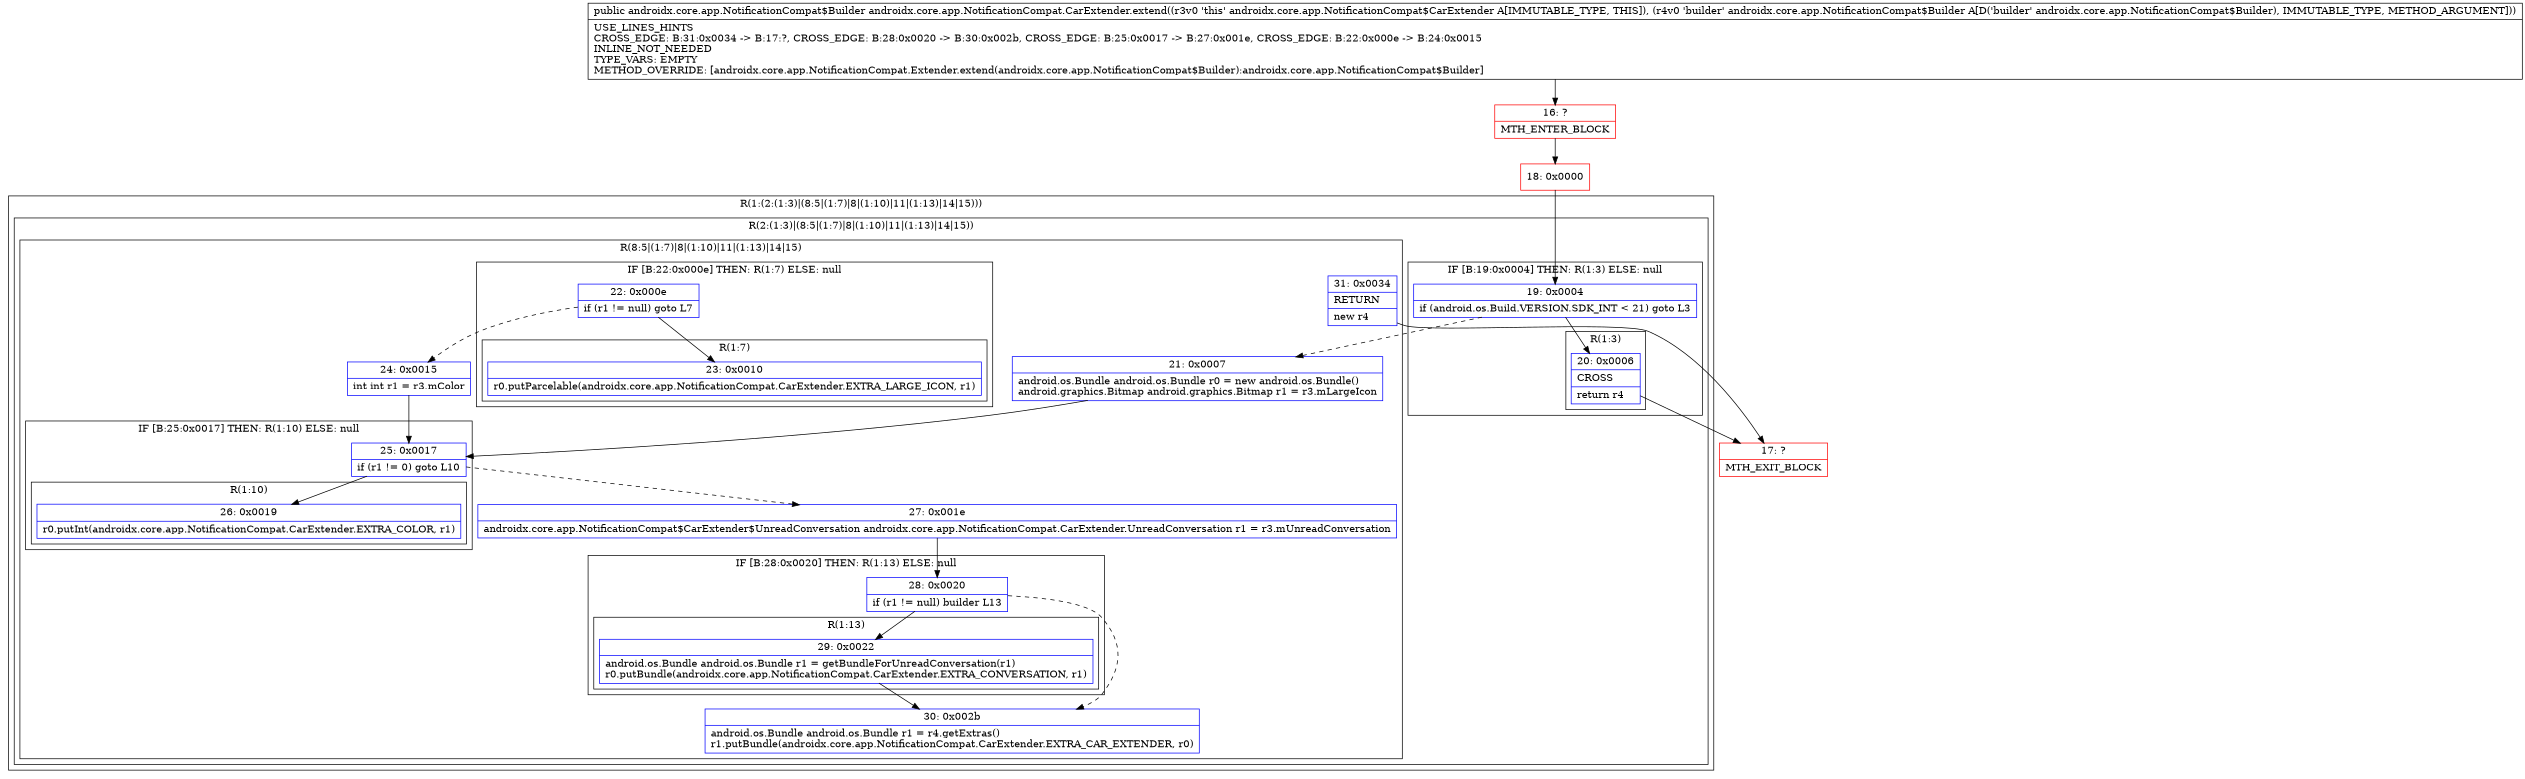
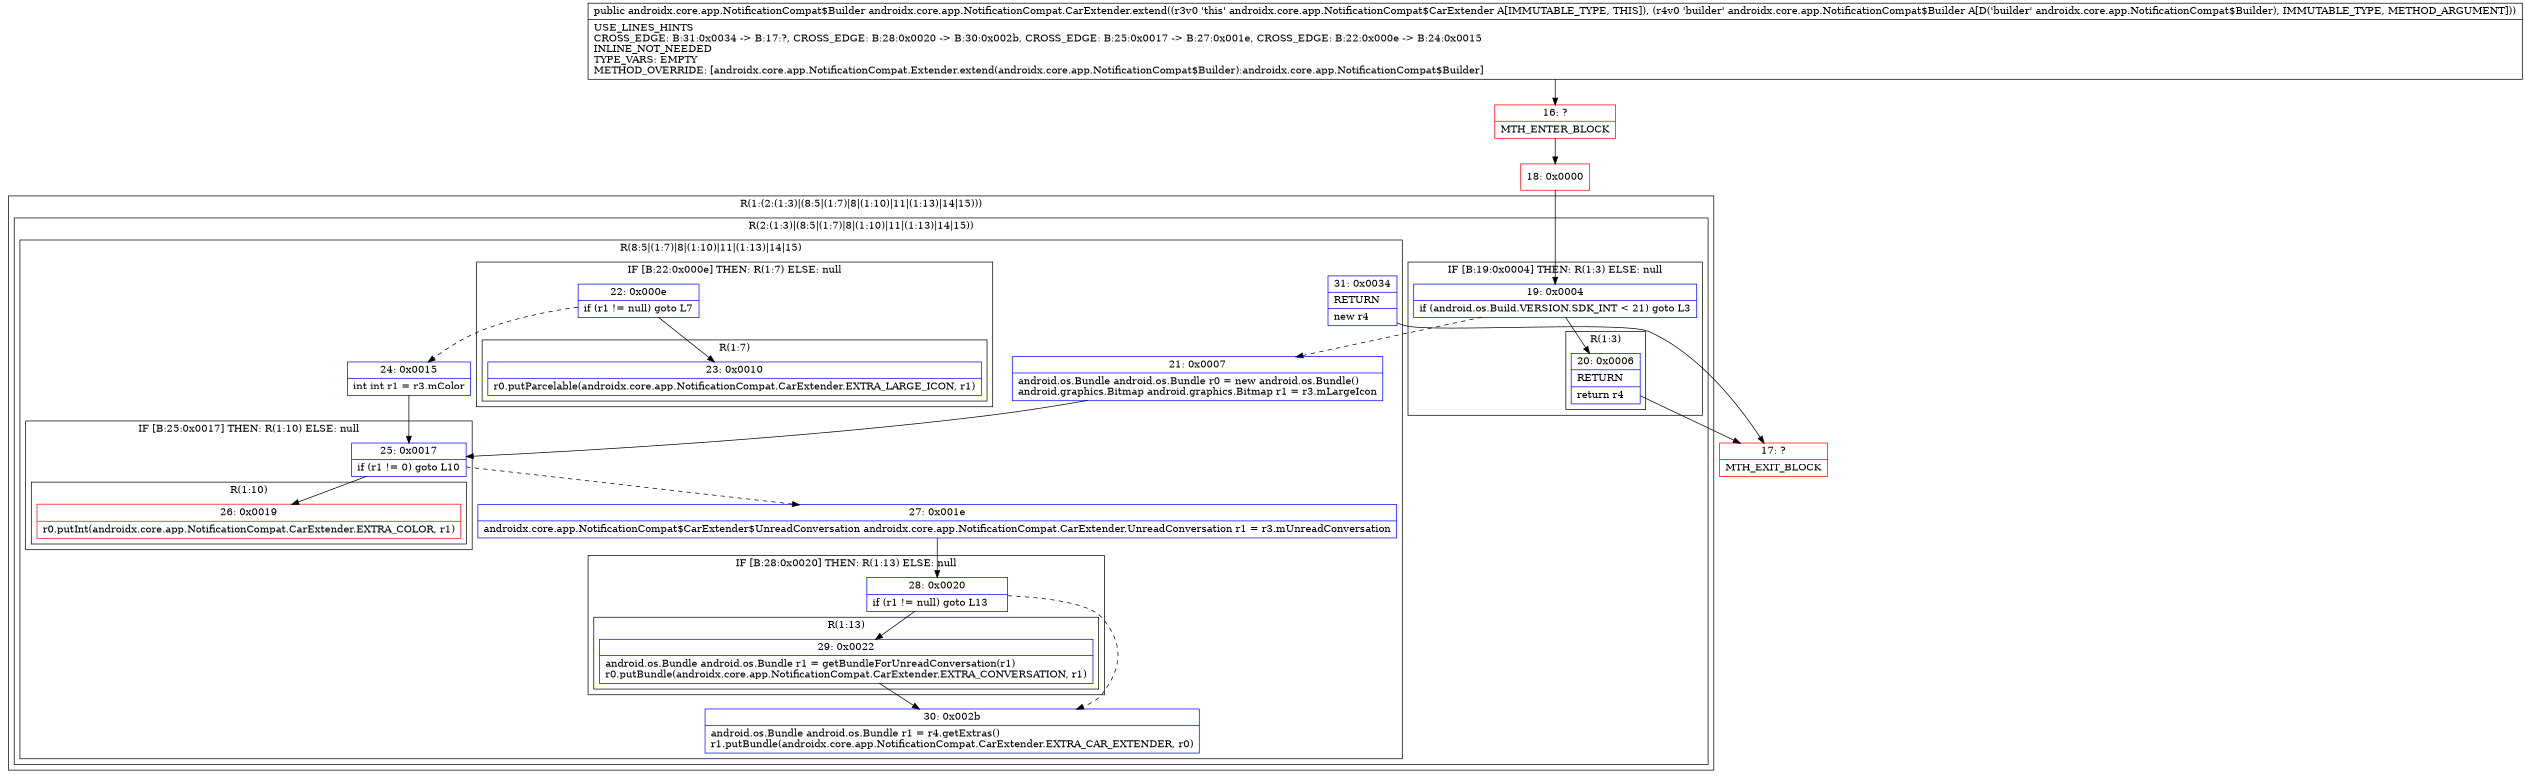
node "20: 0x0006": text "CROSS" -> "RETURN"
node "26: 0x0019": color blue -> red
node "28: 0x0020": text "if (r1 != null) builder L13" -> "if (r1 != null) goto L13"
